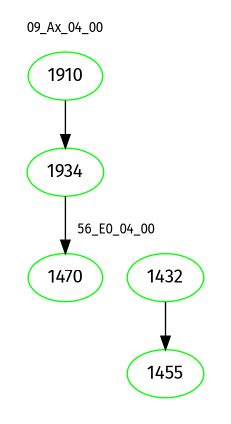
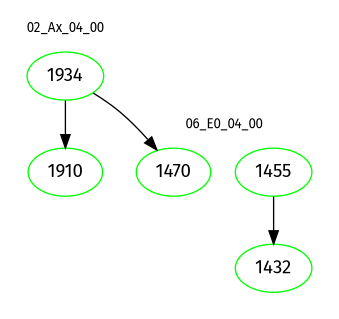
cluster "09_Ax_04_00": label "09_Ax_04_00" -> "02_Ax_04_00"
edge "1910" -> "1934": reversed
cluster "56_E0_04_00": label "56_E0_04_00" -> "06_E0_04_00"
edge "1432" -> "1455": reversed
